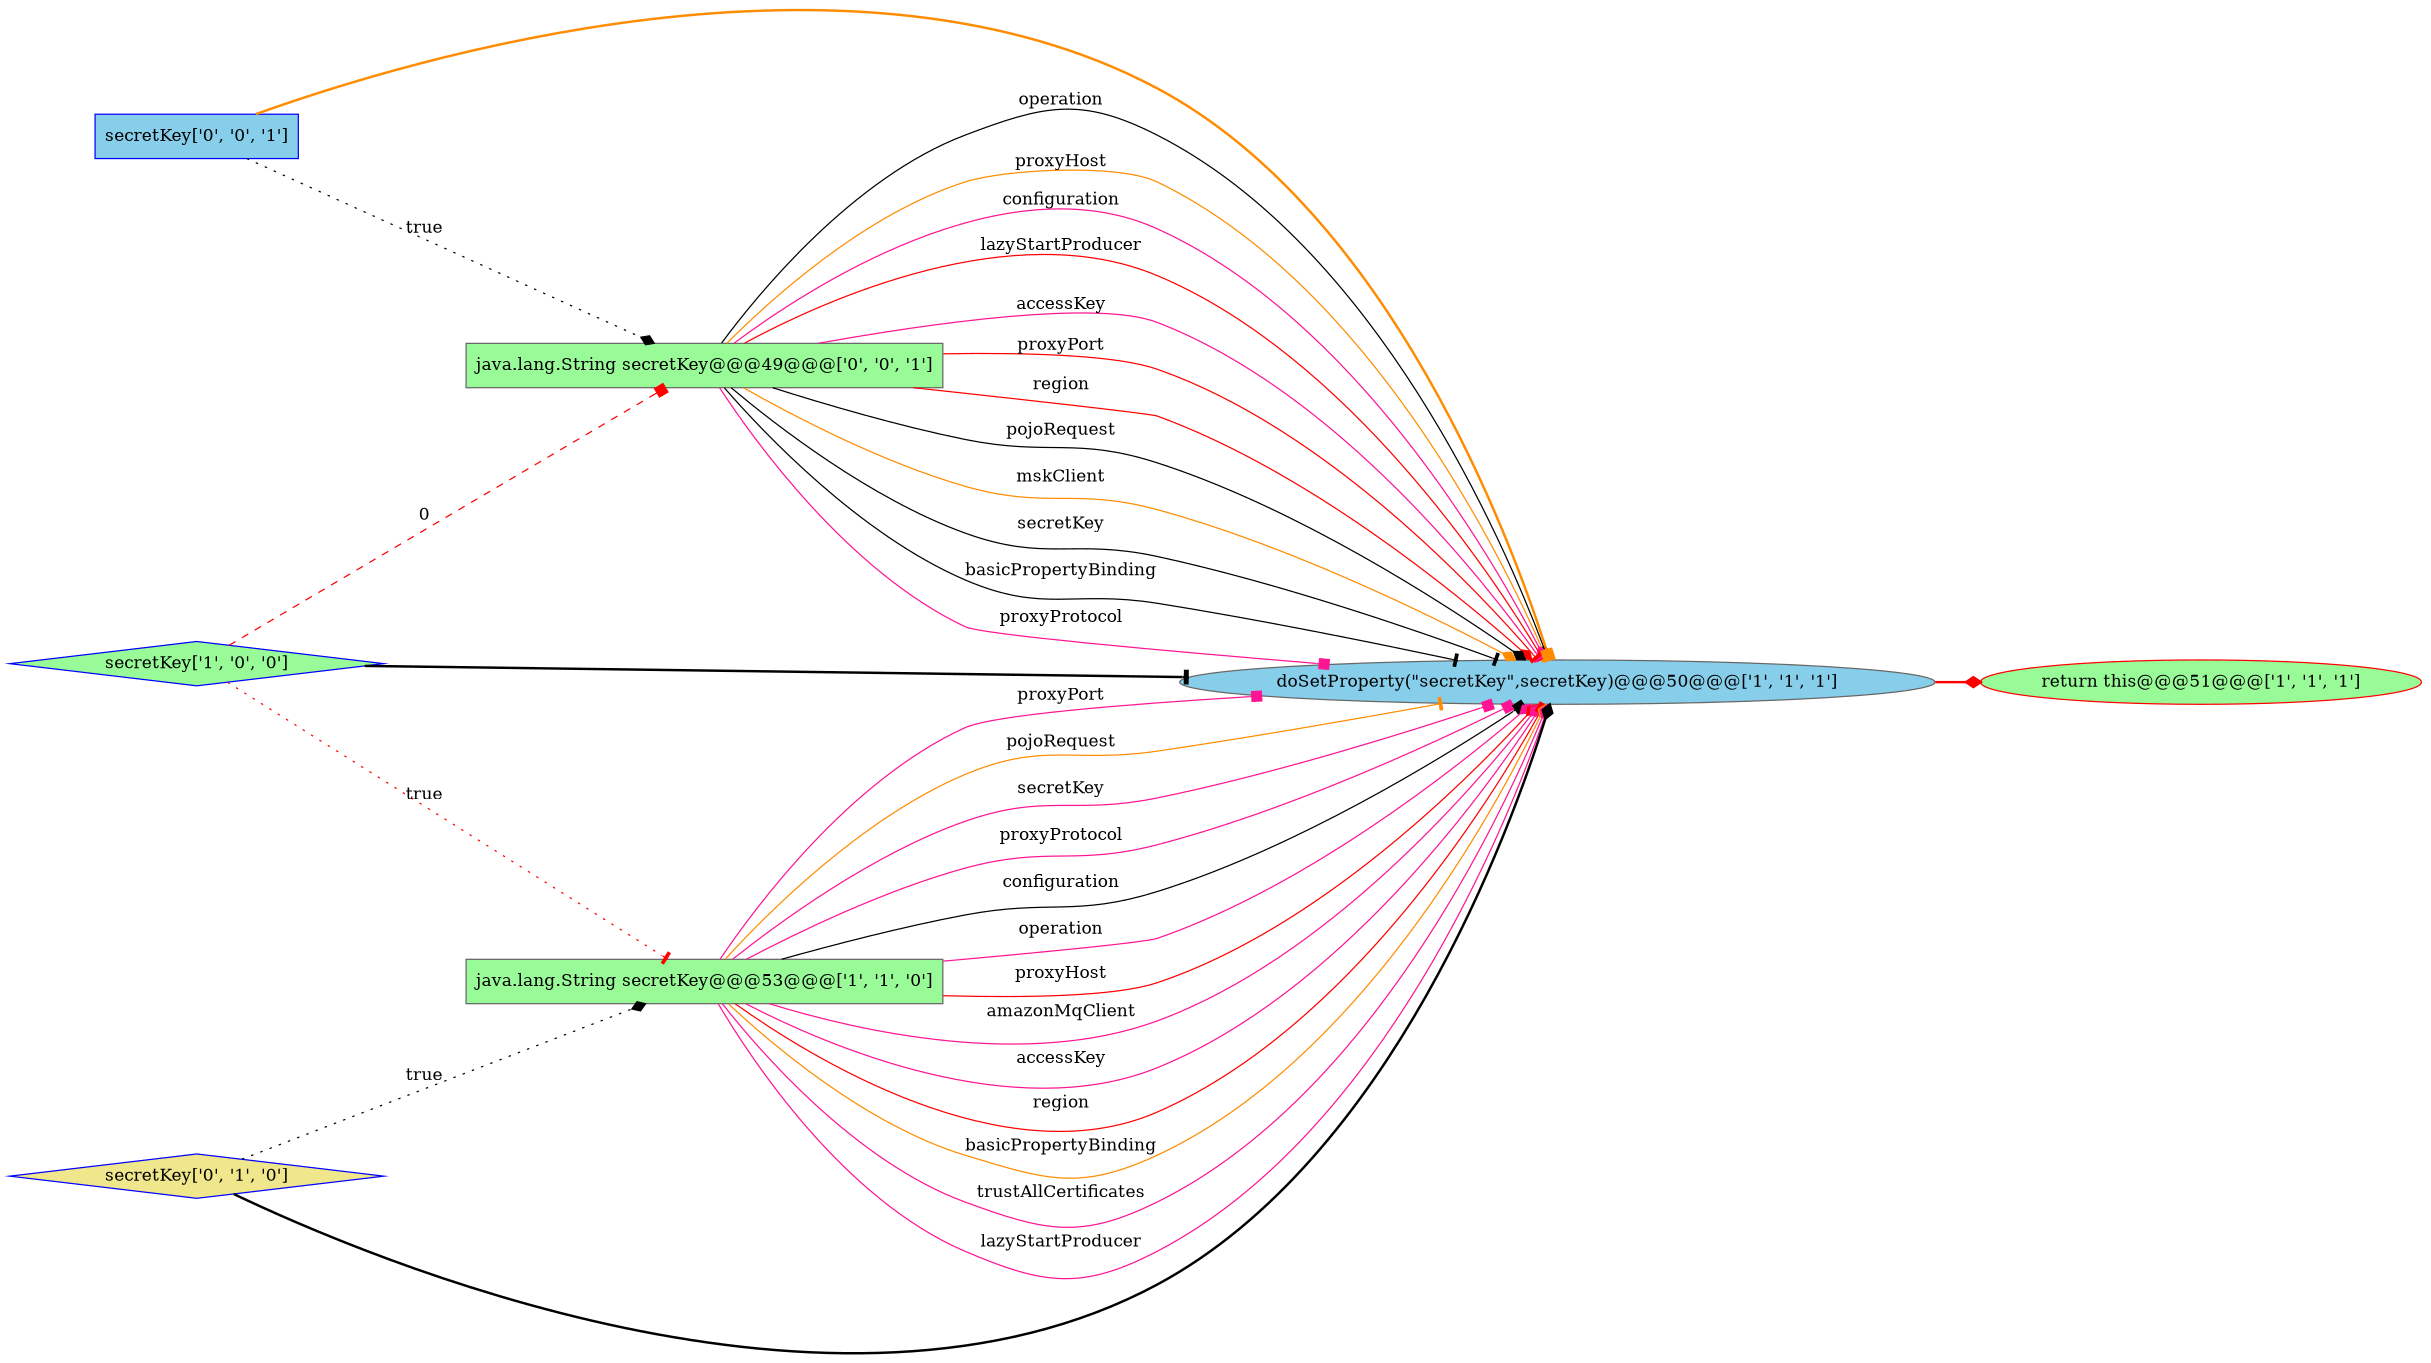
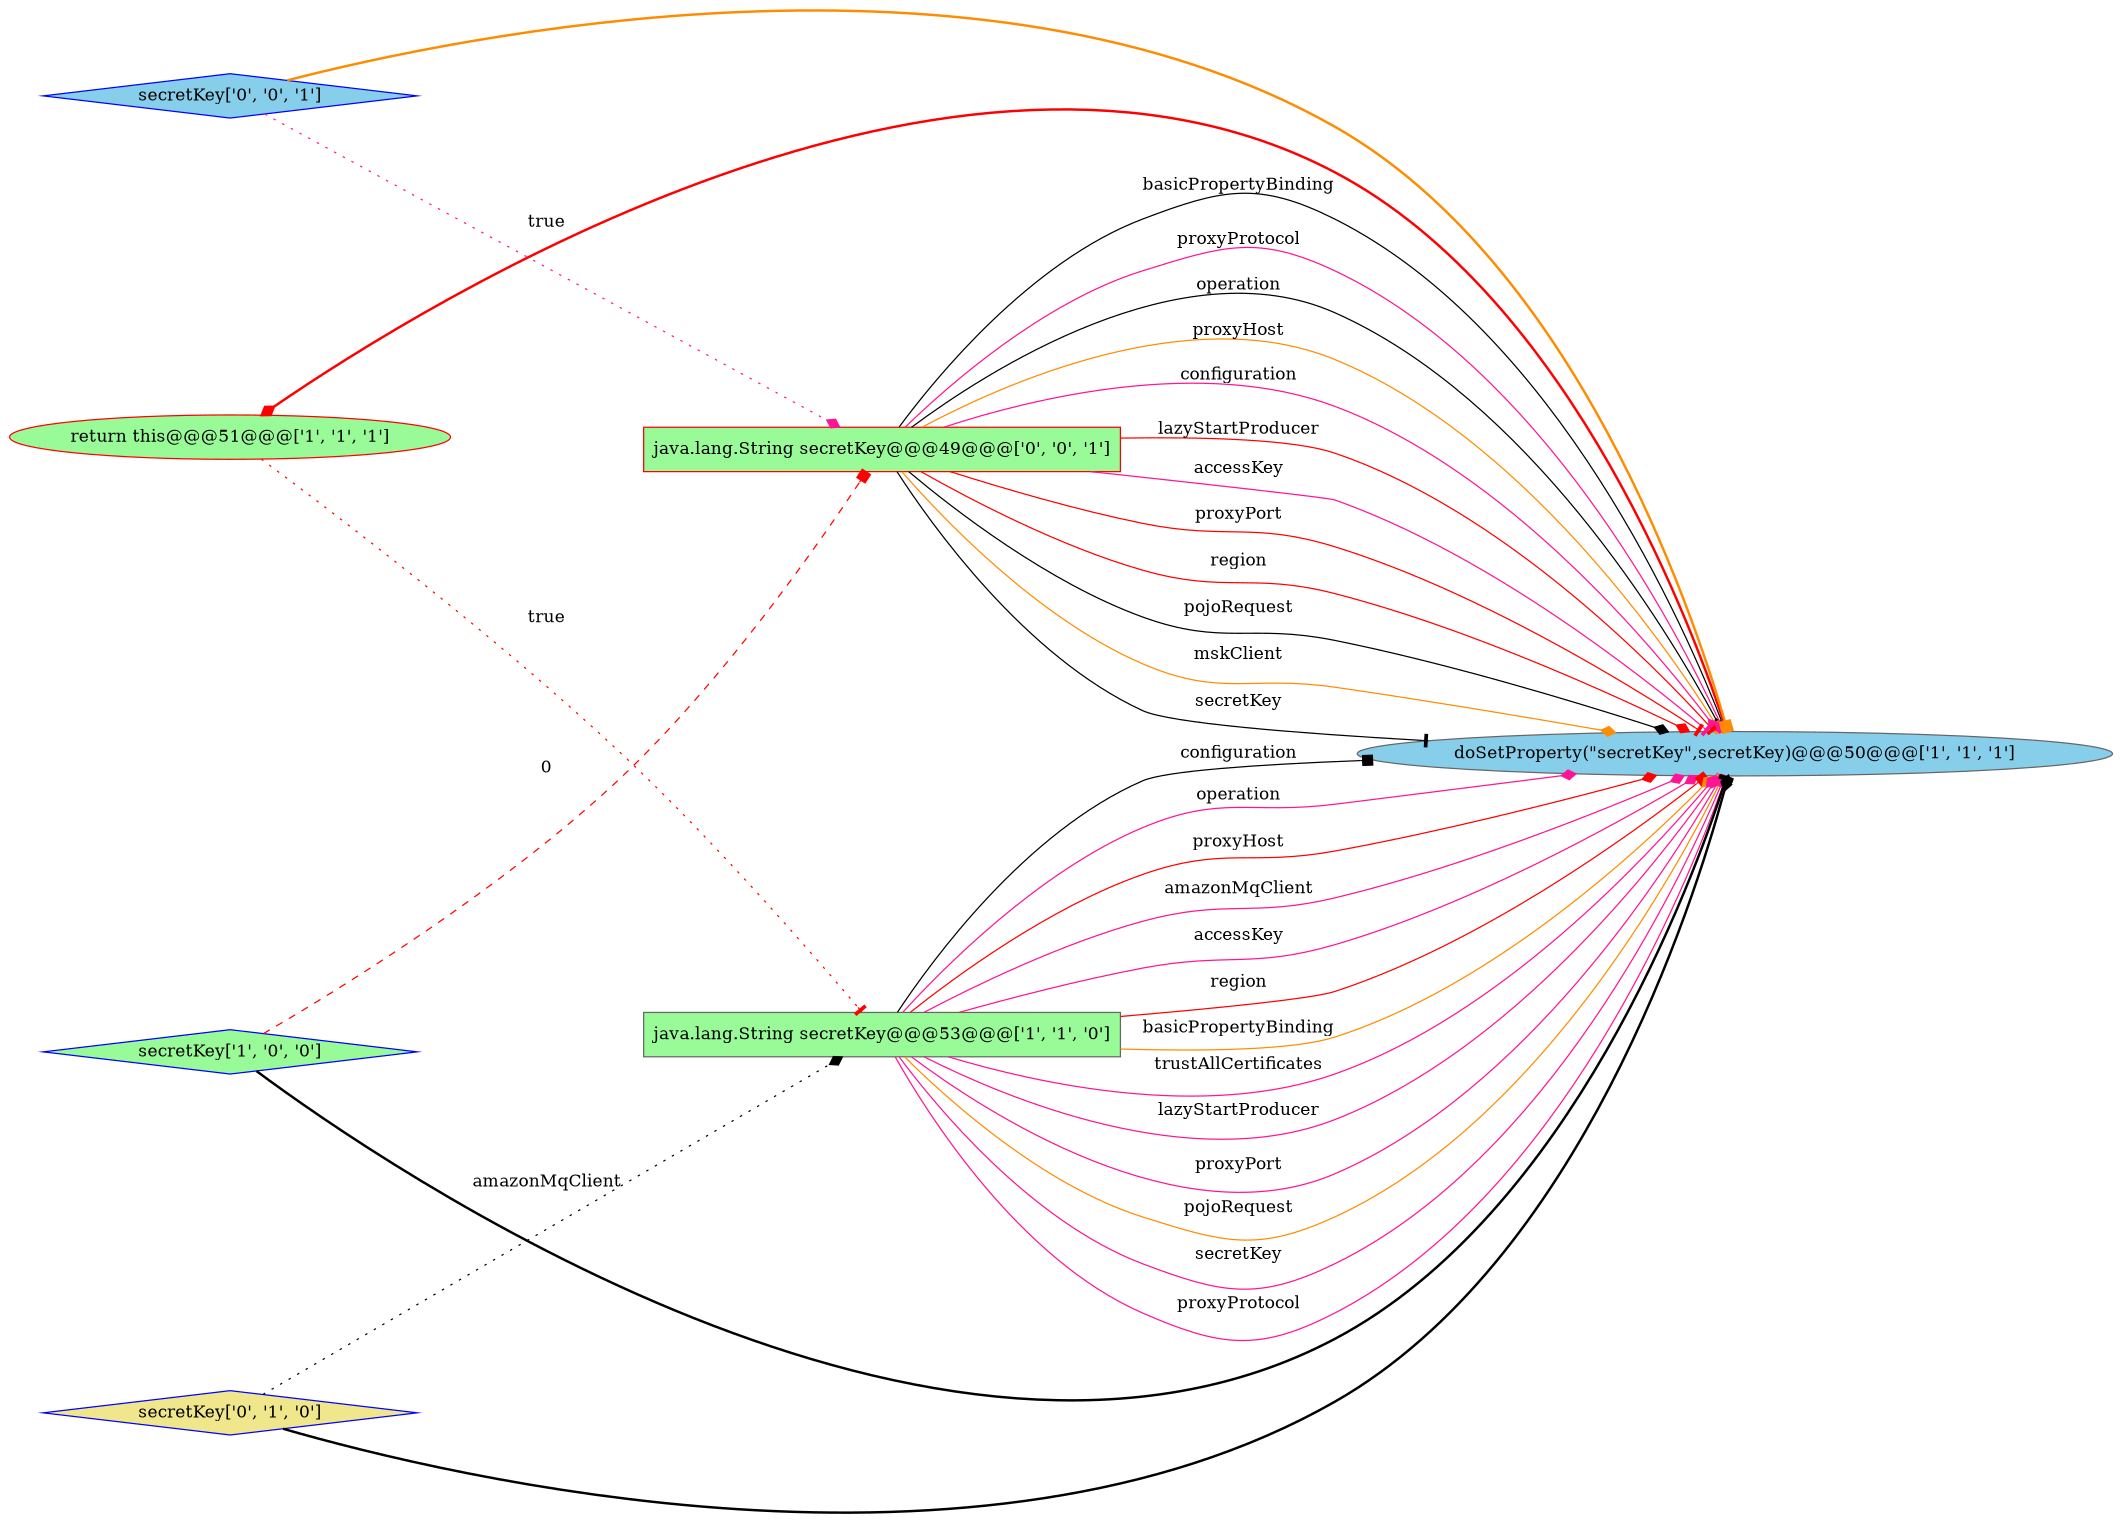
node "secretKey['0', '0', '1']": shape box -> diamond
edge "secretKey['0', '0', '1']" -> "java.lang.String secretKey@@@49@@@['0', '0', '1']": color black -> deeppink
node "java.lang.String secretKey@@@49@@@['0', '0', '1']": color gray40 -> red
edge "secretKey['1', '0', '0']" -> "java.lang.String secretKey@@@53@@@['1', '1', '0']": now "return this@@@51@@@['1', '1', '1']" -> "java.lang.String secretKey@@@53@@@['1', '1', '0']"
edge "secretKey['0', '1', '0']" -> "java.lang.String secretKey@@@53@@@['1', '1', '0']": label "true" -> "amazonMqClient"
